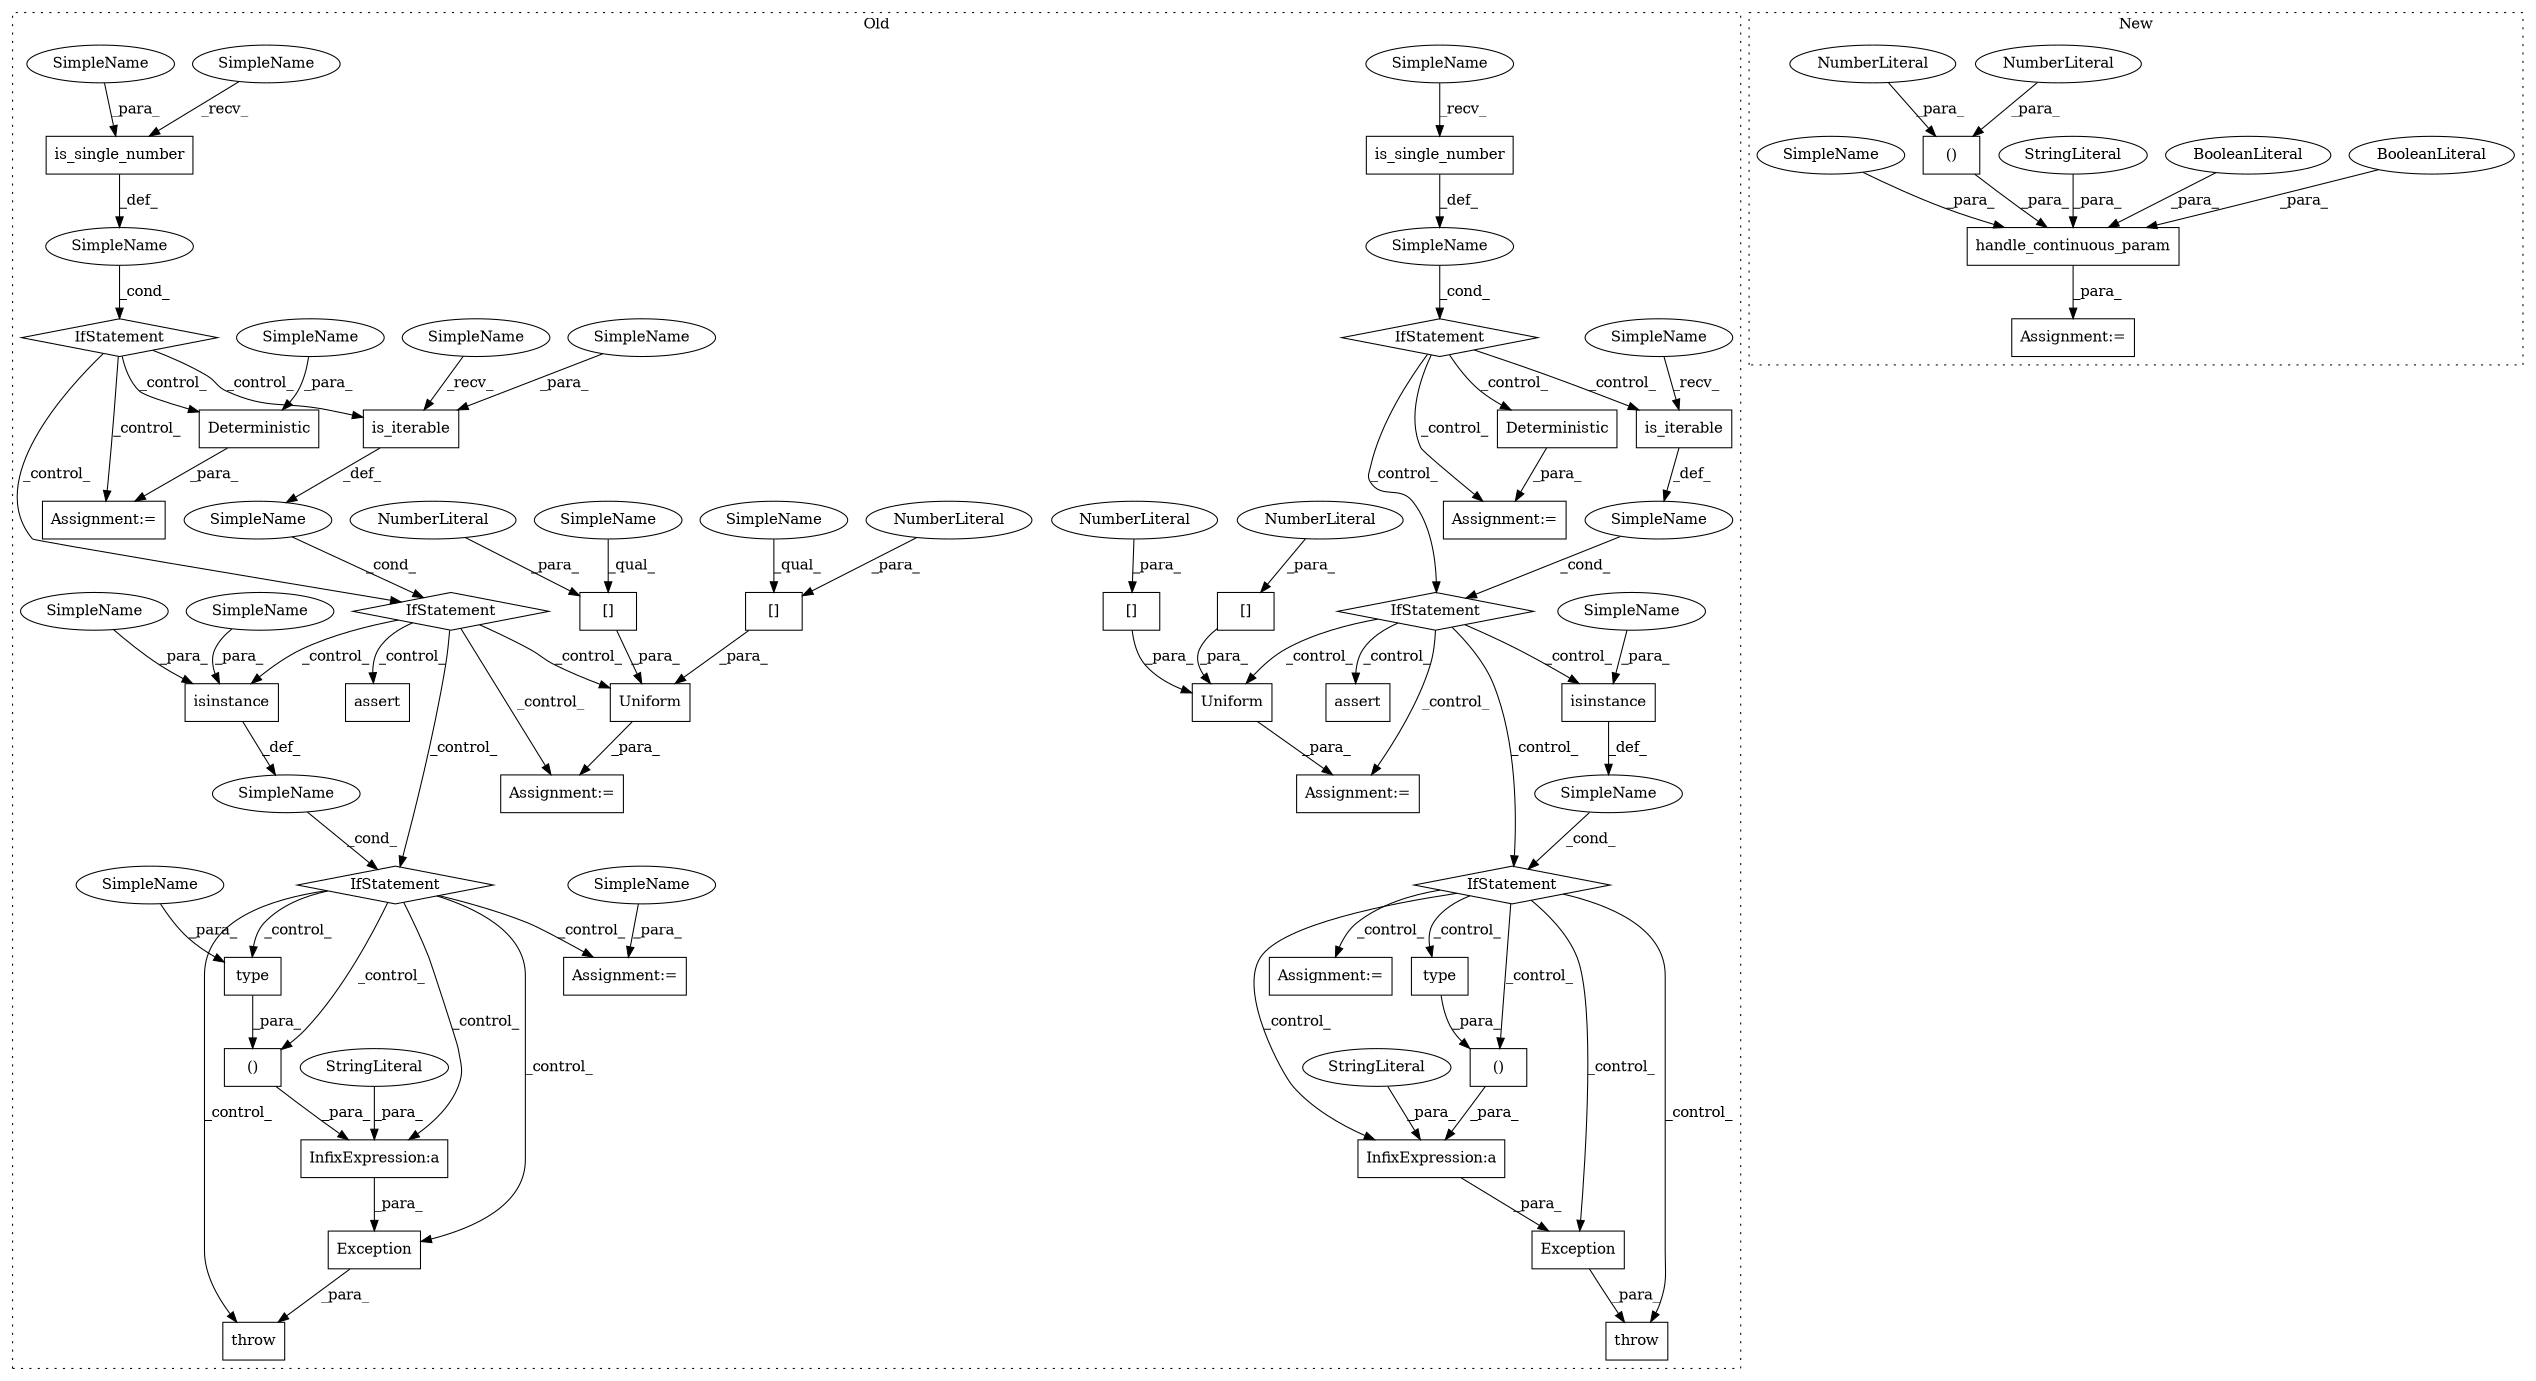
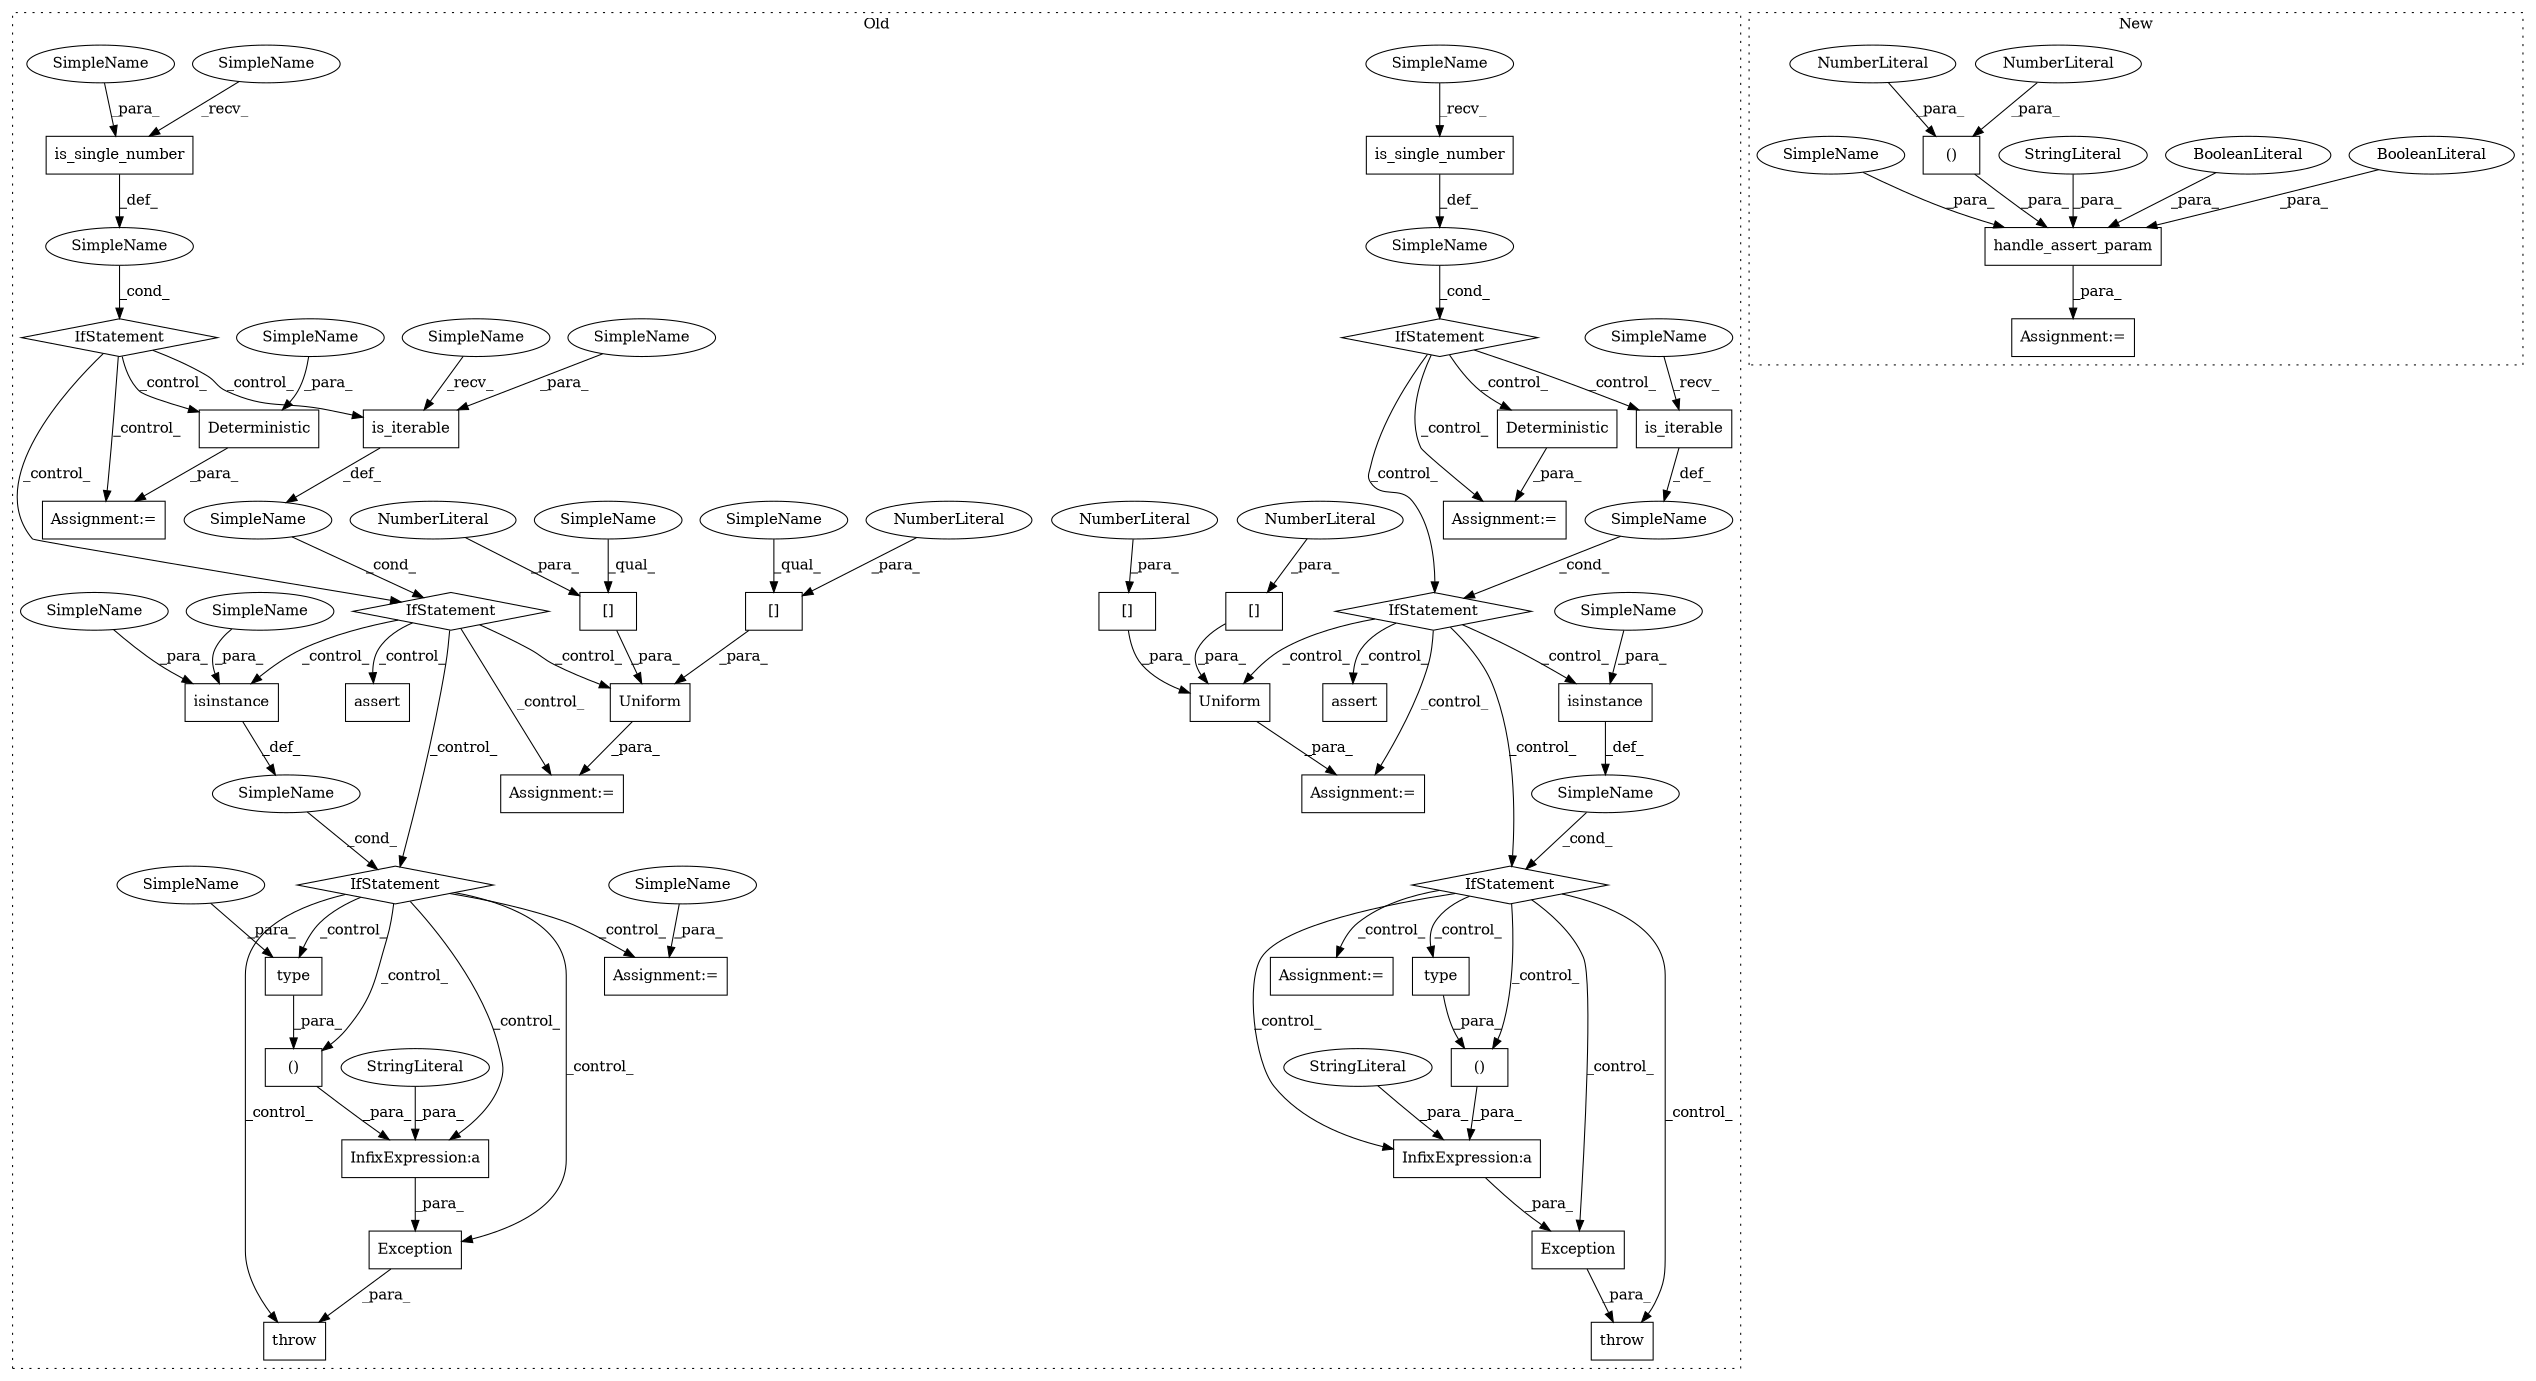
node "handle_continuous_param": label "handle_continuous_param" -> "handle_assert_param"
